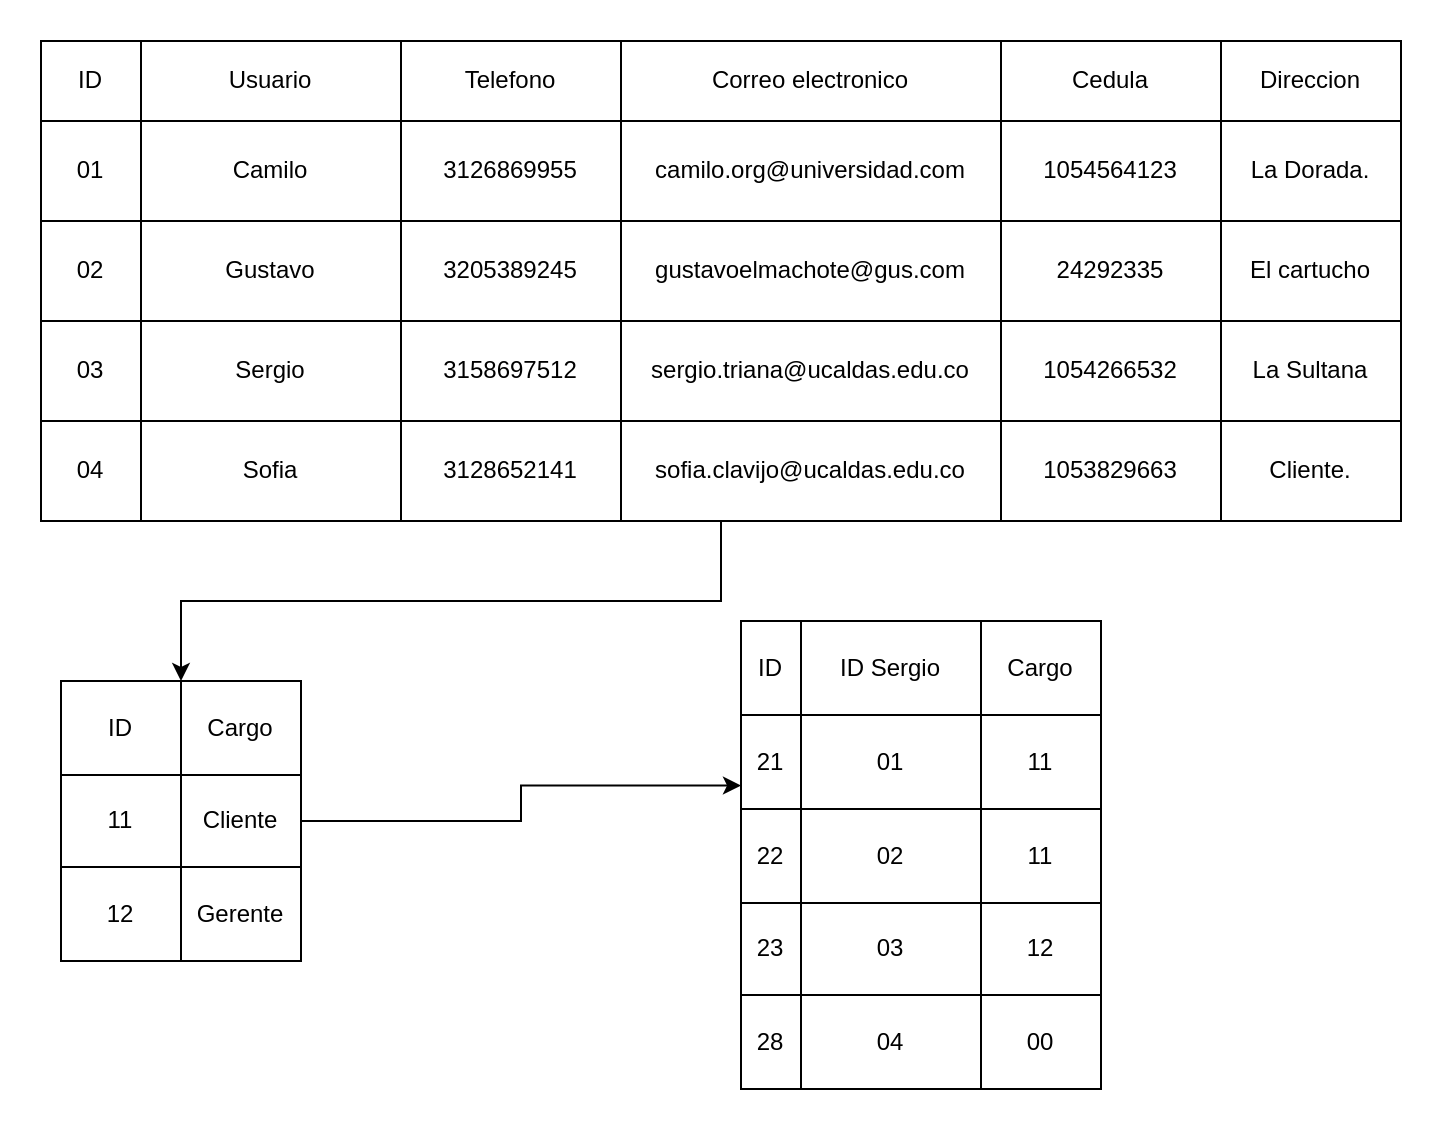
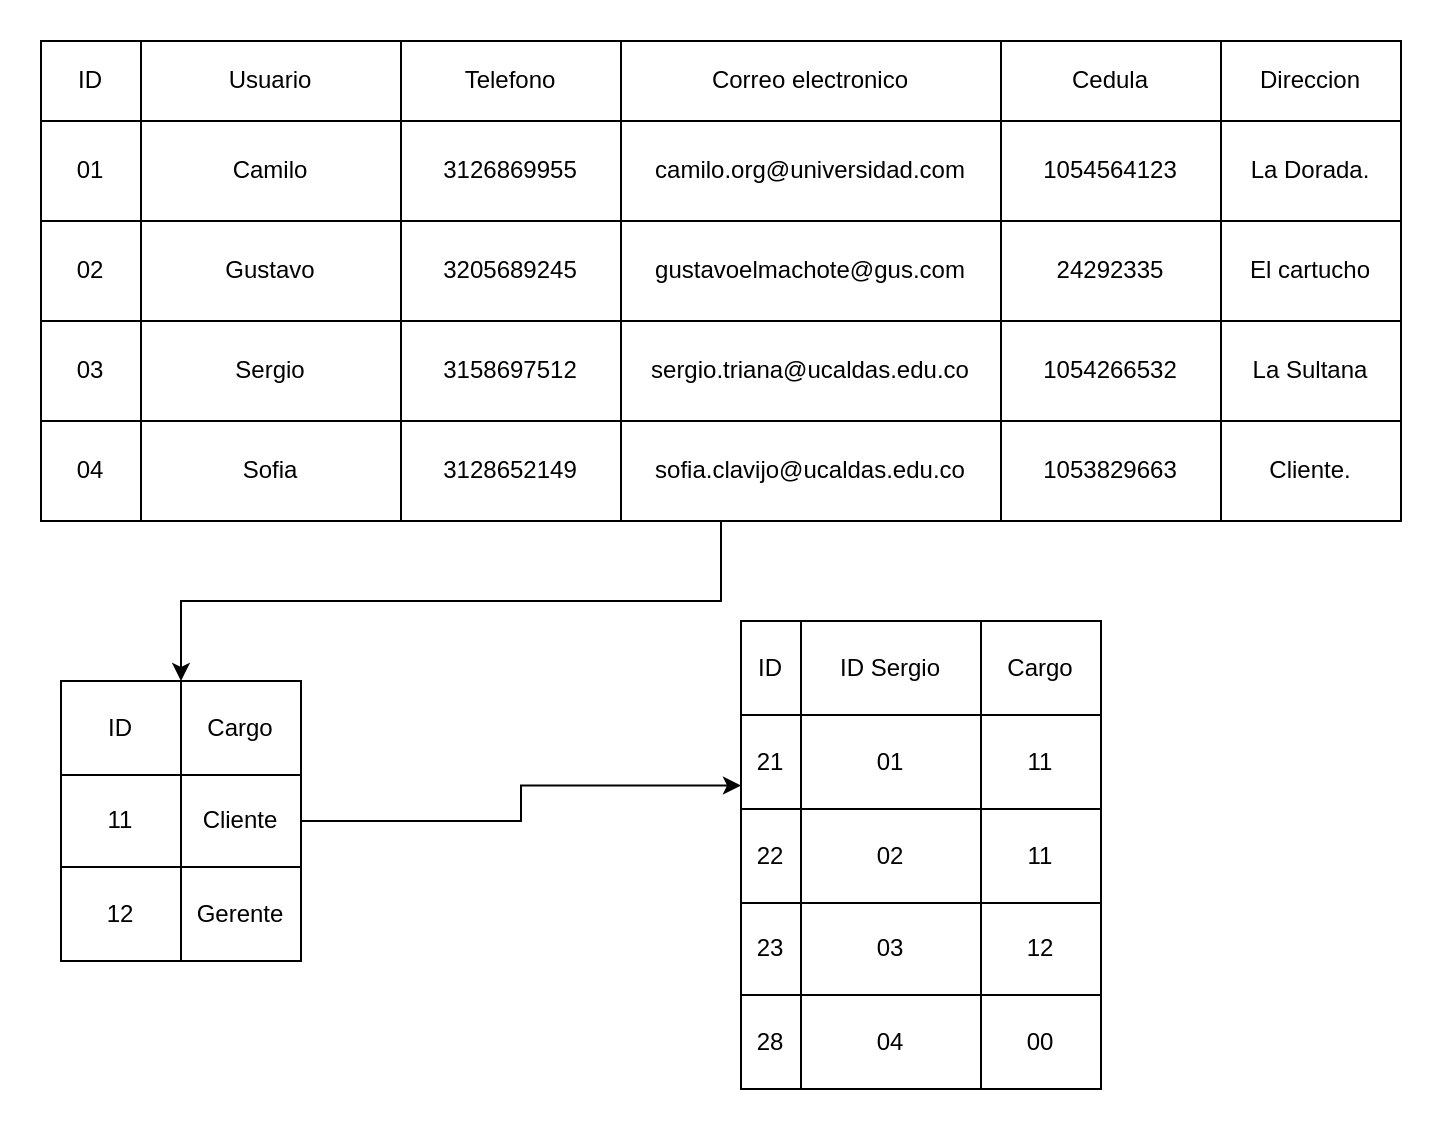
node "3205389245": label "3205389245" -> "3205689245"
node "3128652141": label "3128652141" -> "3128652149"
